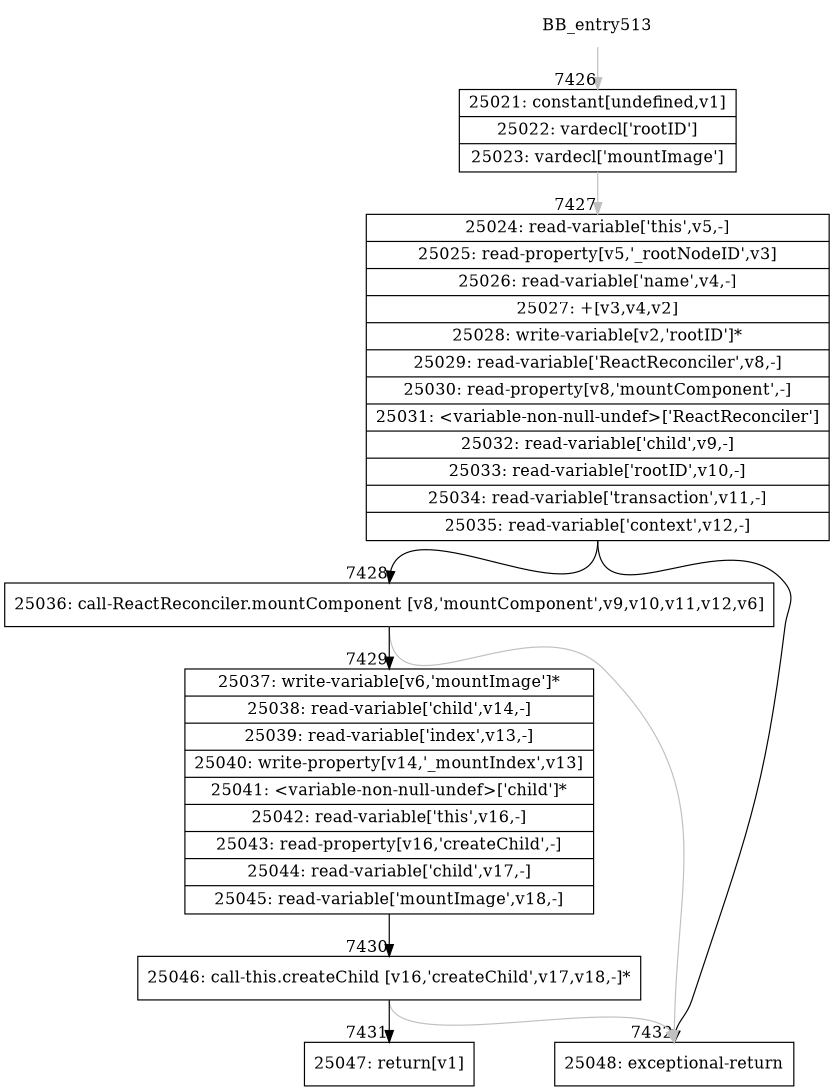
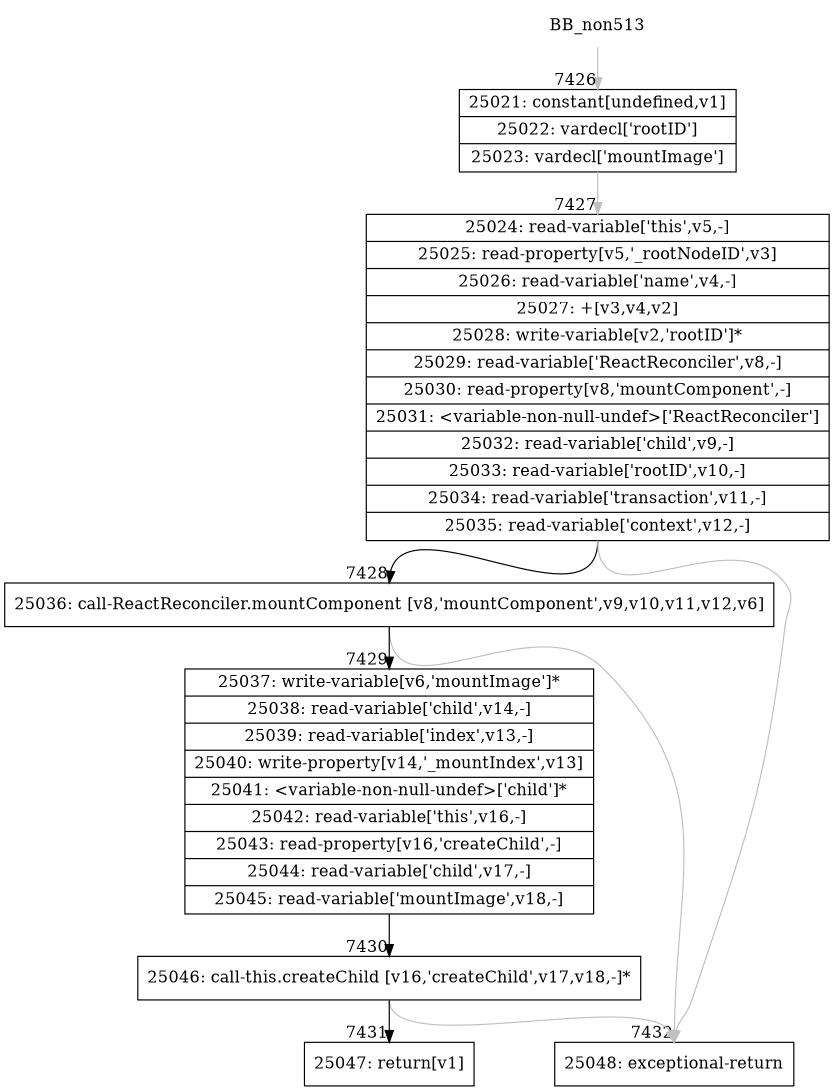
node "BB_entry513": label "BB_entry513" -> "BB_non513"
edge "25024: read-variable['this',v5,-]" -> "25048: exceptional-return": color black -> gray
